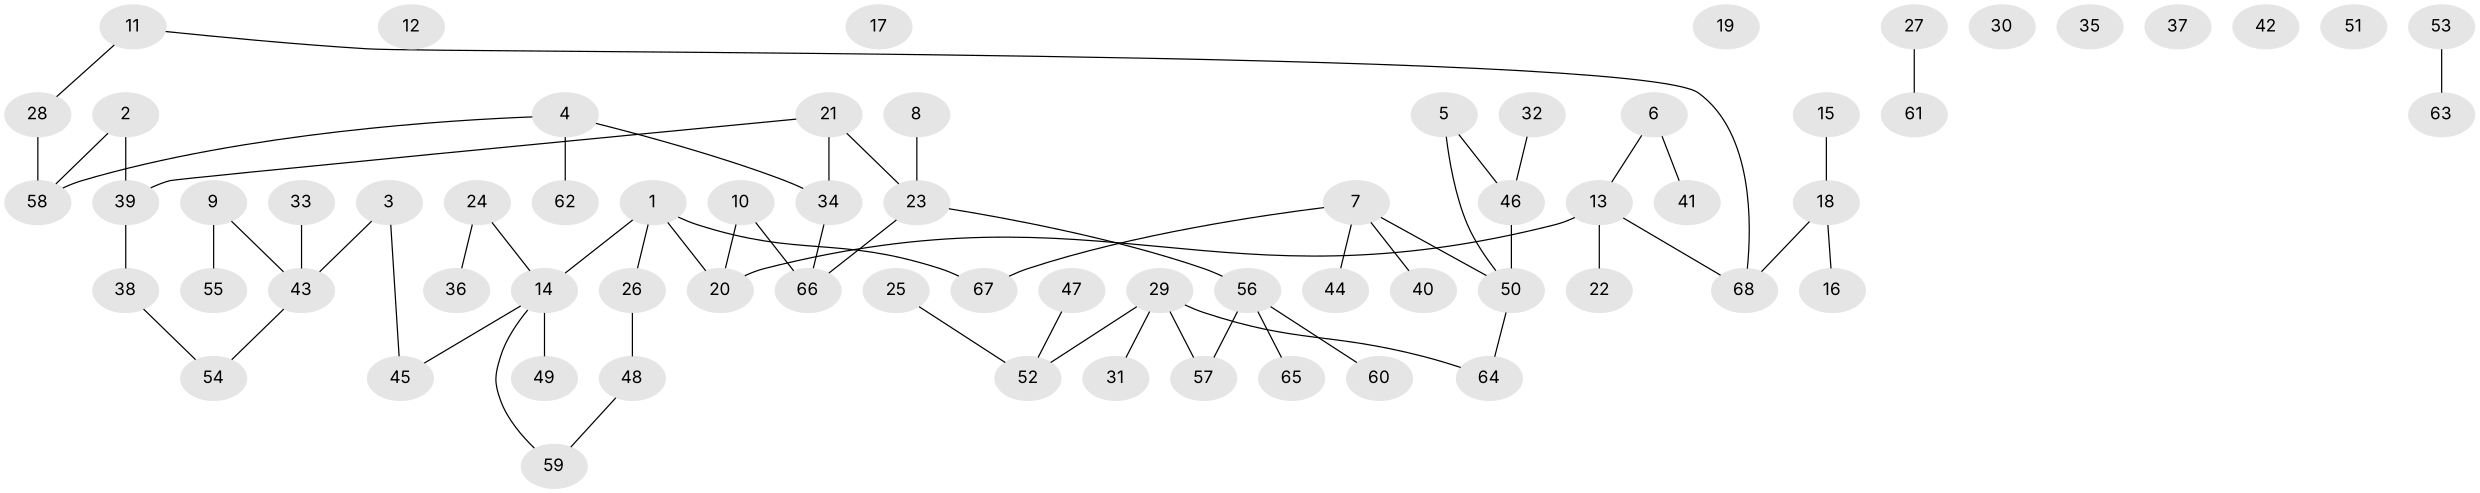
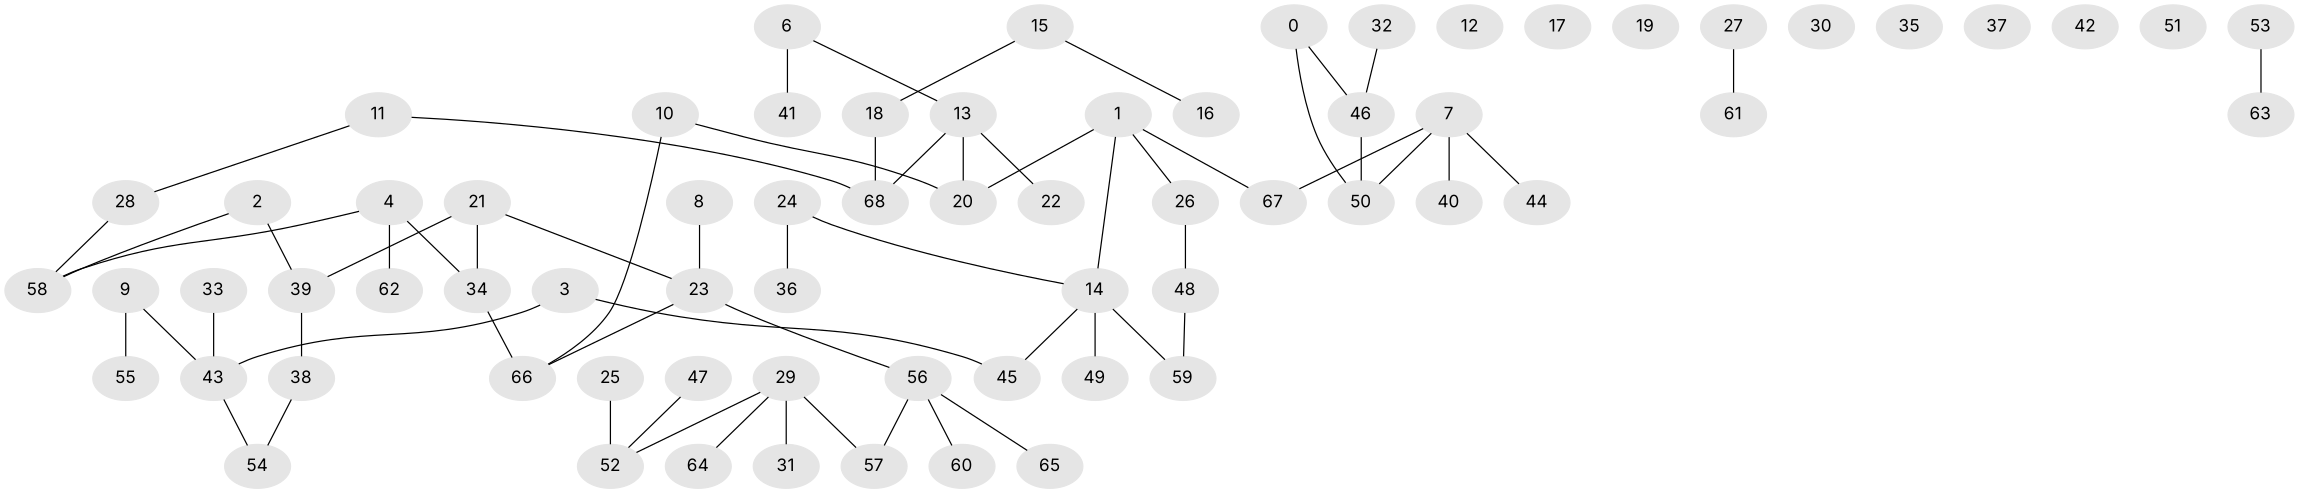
node "5": label "5" -> "0"
edge "18" -- "16": now "15" -- "16"
edge "50" -- "64": removed
